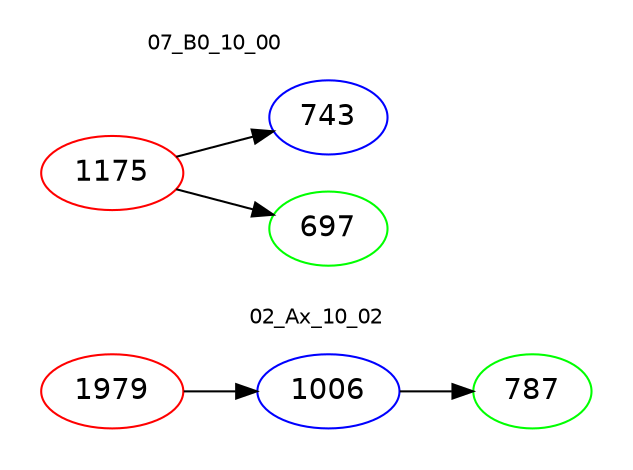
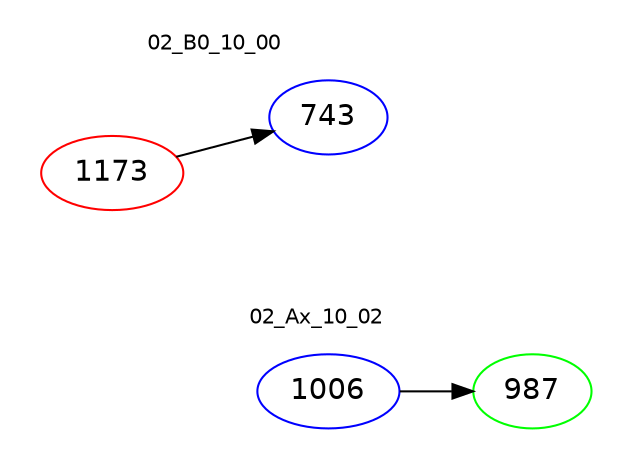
cluster "07_B0_10_00": label "07_B0_10_00" -> "02_B0_10_00"
node "1175": label "1175" -> "1173"
node "697": removed
node "1979": removed
node "787": label "787" -> "987"
